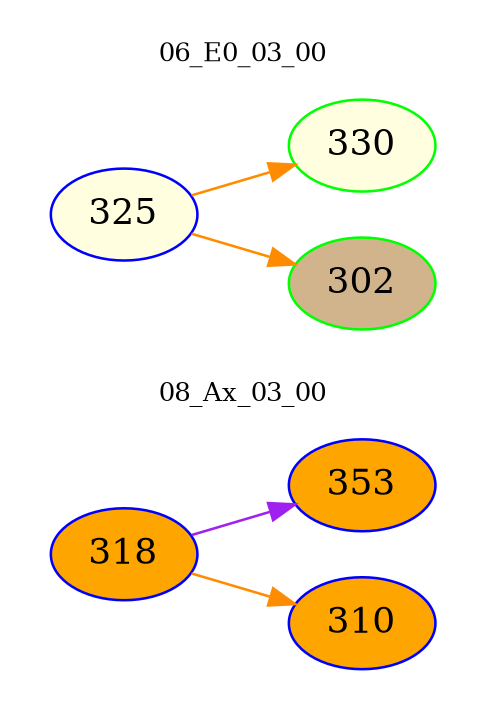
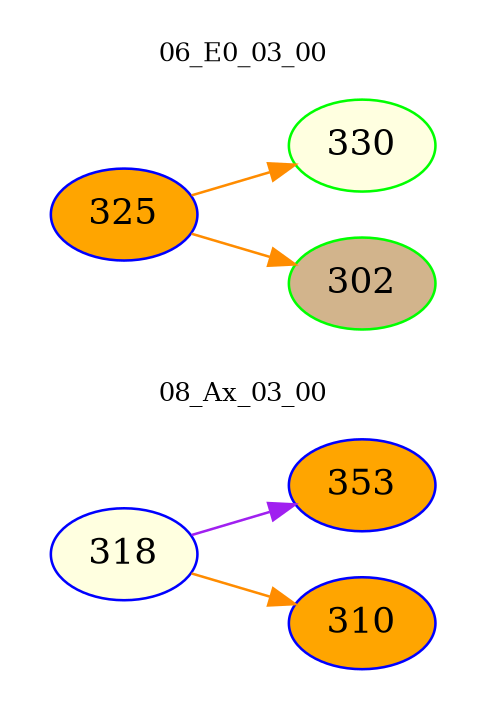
node "325": fillcolor lightyellow -> orange
node "318": fillcolor orange -> lightyellow
